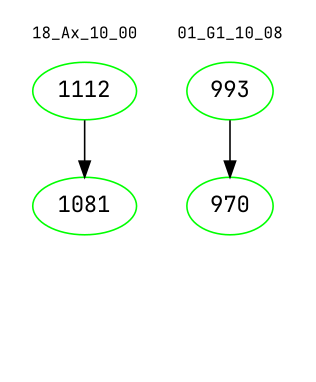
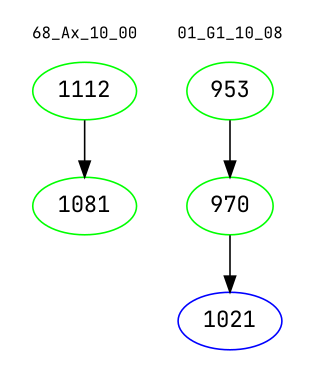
cluster "18_Ax_10_00": label "18_Ax_10_00" -> "68_Ax_10_00"
node "993": label "993" -> "953"
node "1021": added
